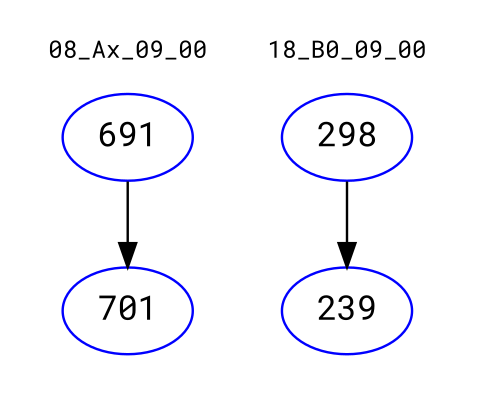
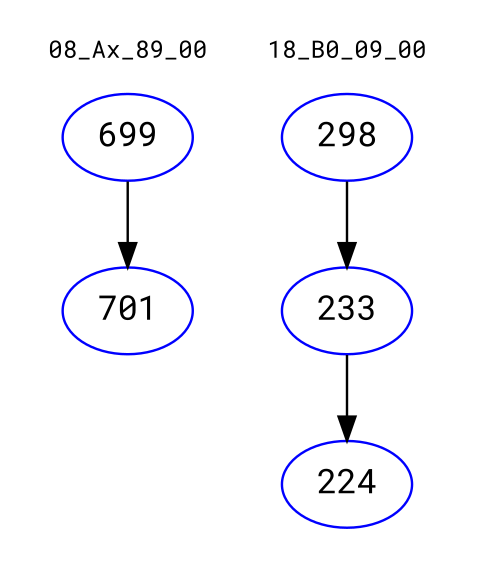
cluster "08_Ax_09_00": label "08_Ax_09_00" -> "08_Ax_89_00"
node "691": label "691" -> "699"
node "239": label "239" -> "233"
node "224": added
